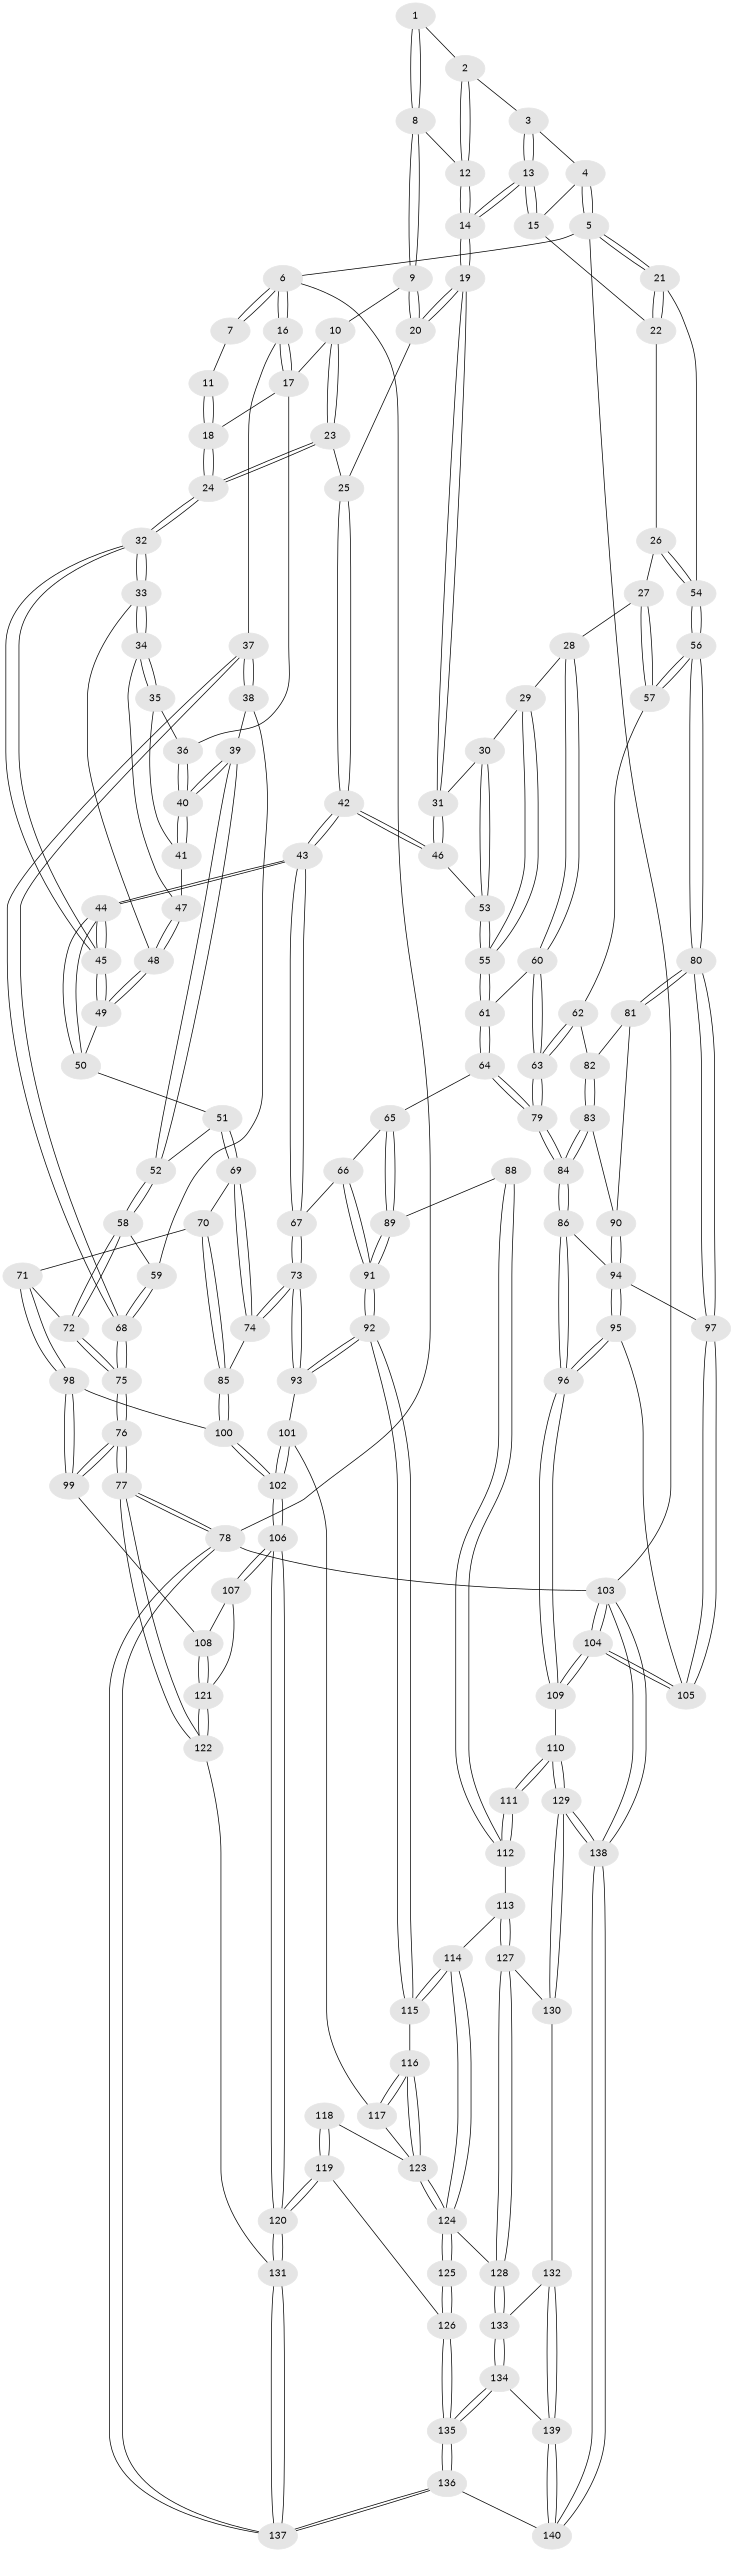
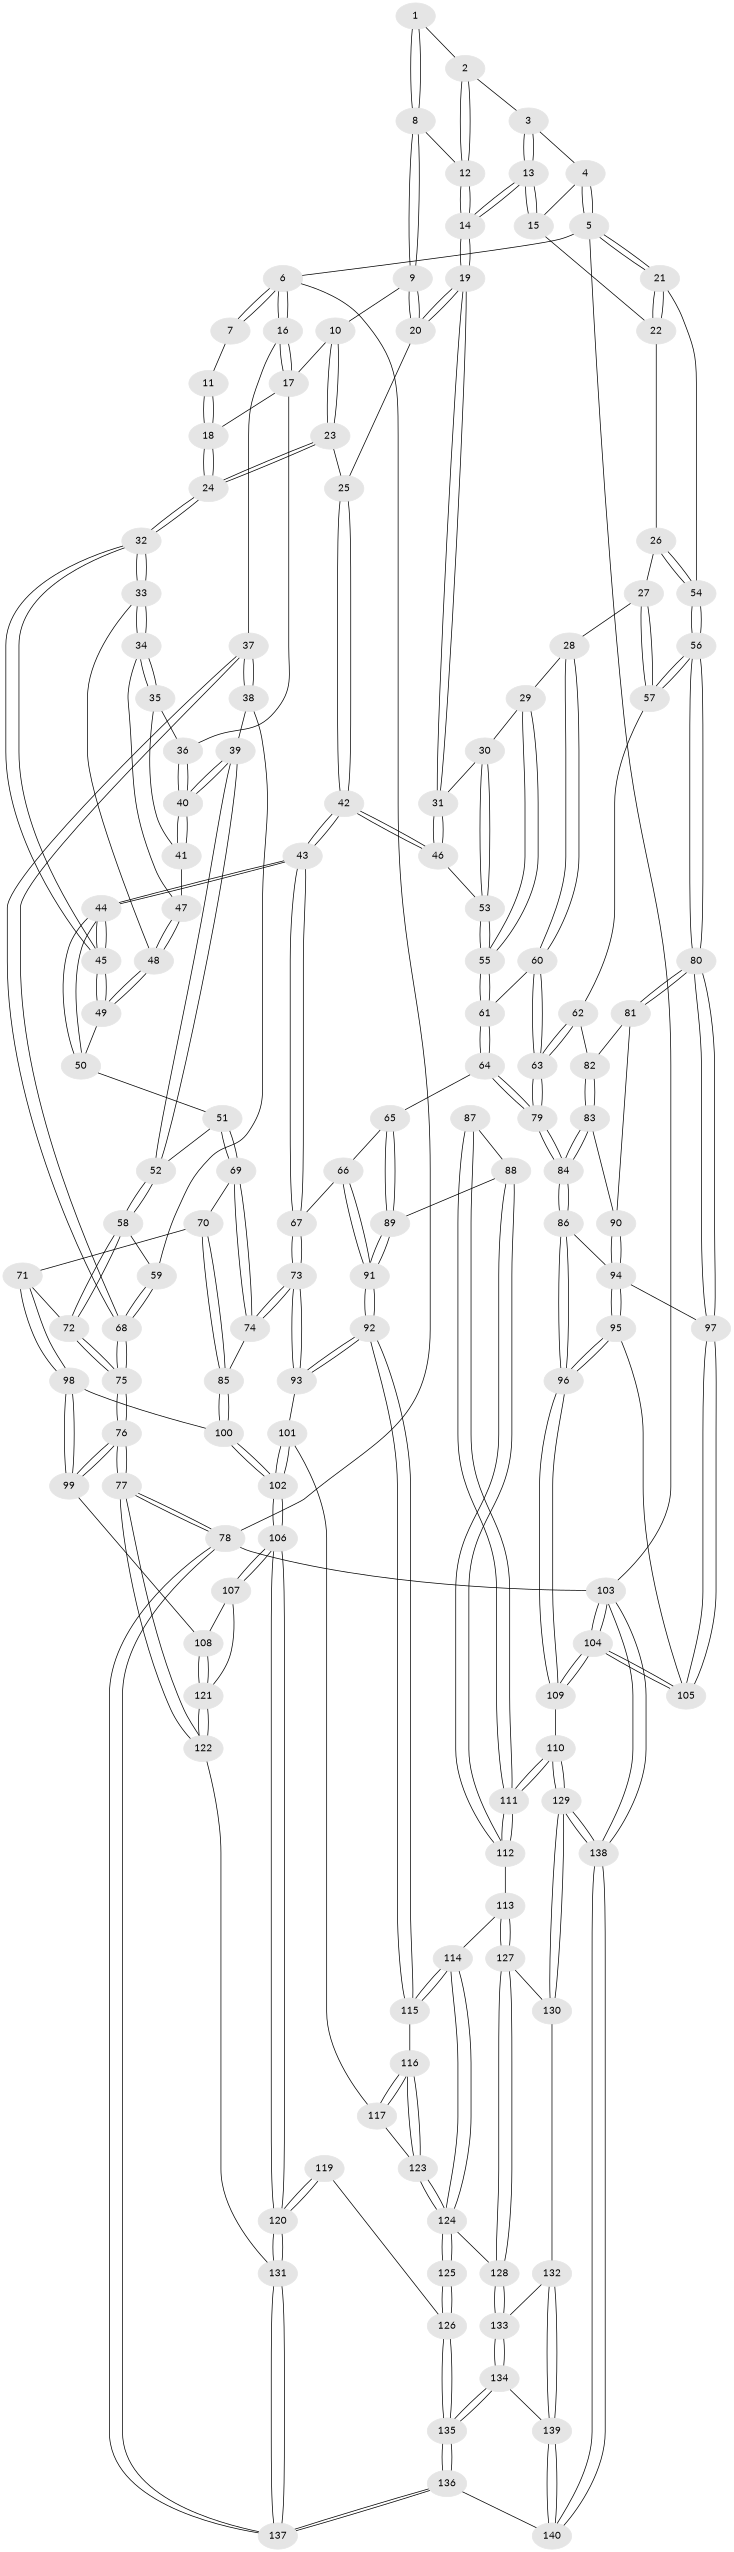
node "87": added
node "118": removed
